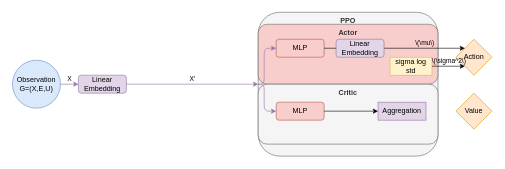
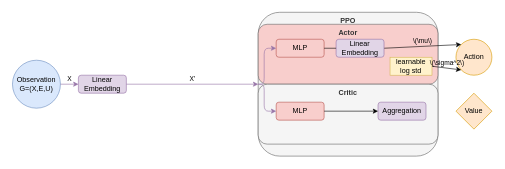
node "Action": shape diamond -> ellipse
node "sigma log std": label "sigma log std" -> "learnable log std"
node "Aggregation": shape rectangle -> rounded rectangle
